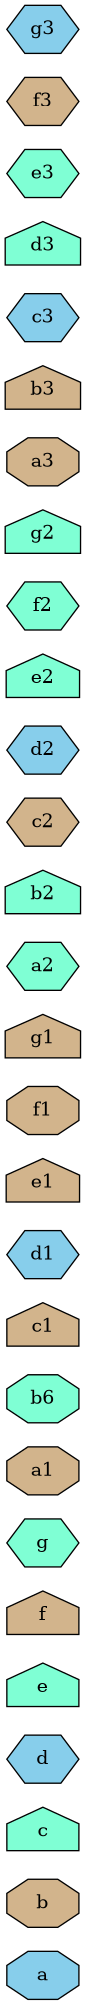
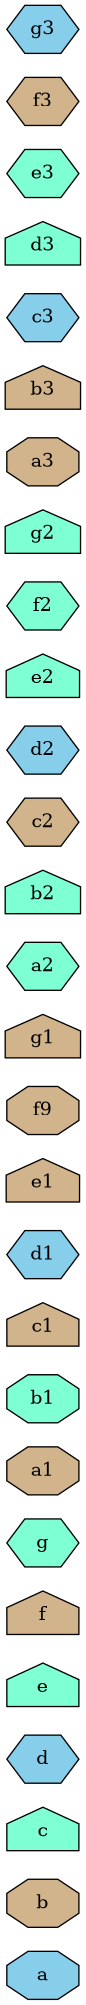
node "f1": label "f1" -> "f9"
node "b6": label "b6" -> "b1"
